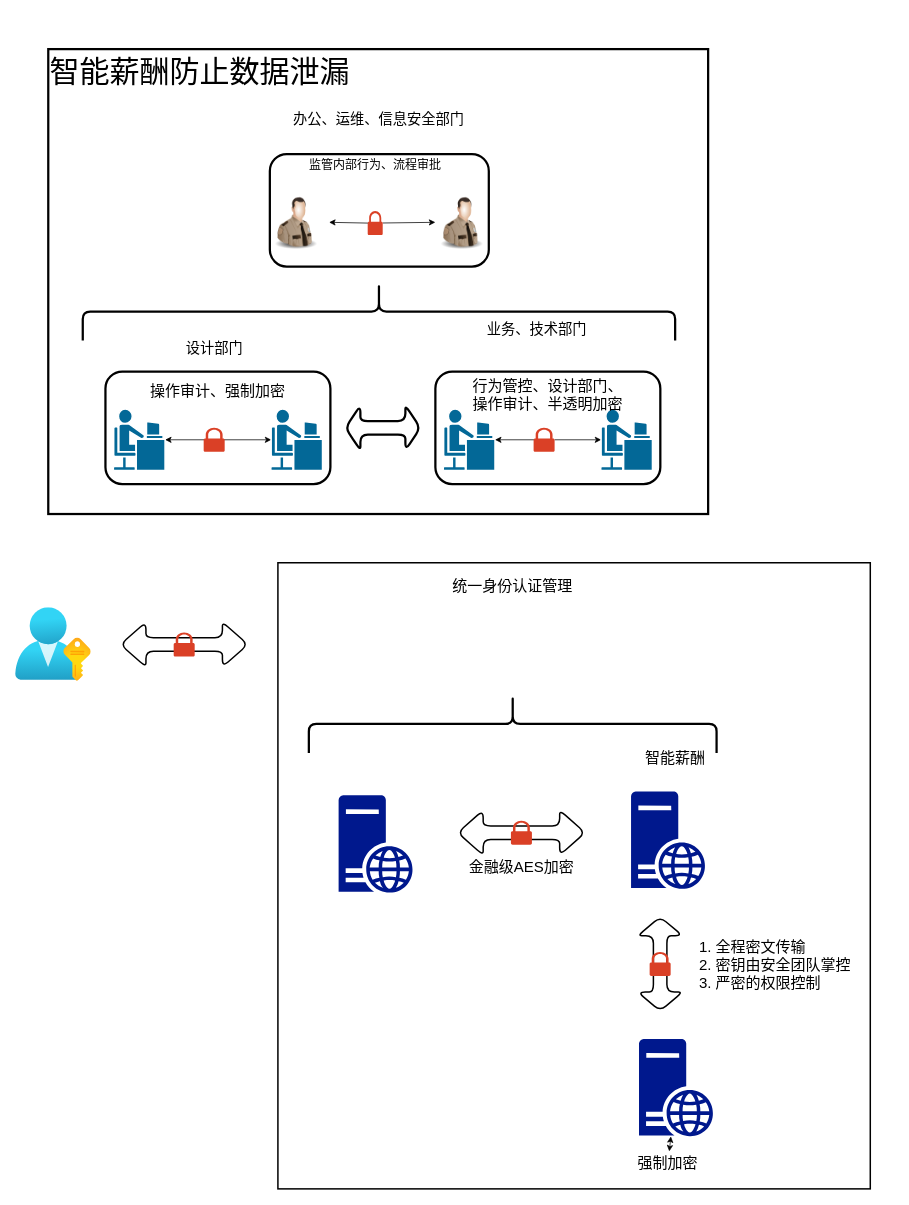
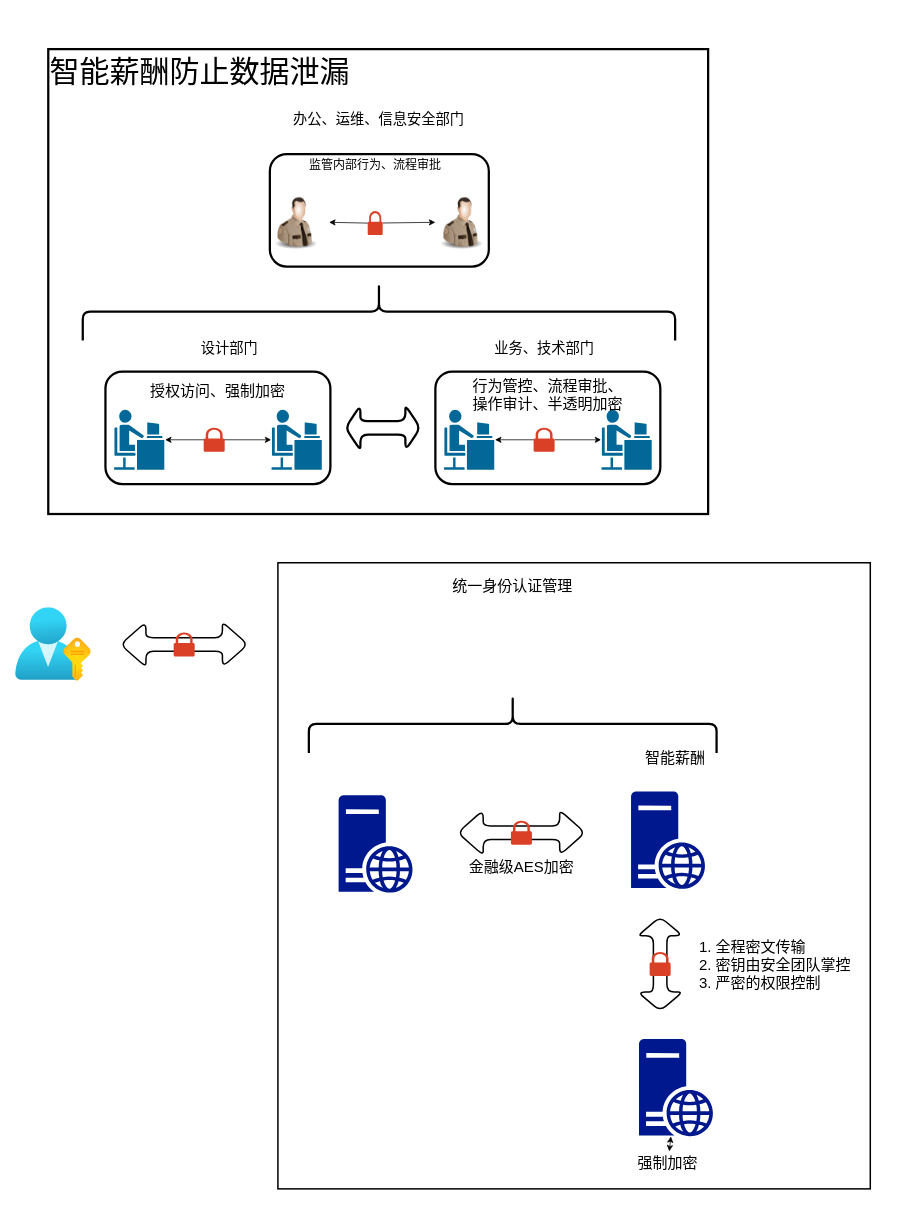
node "业务、技术部门": moved (537, 330) -> (544, 349)
node "设计部门": moved (214, 349) -> (229, 349)
node "操作审计、强制加密": label "操作审计、强制加密" -> "授权访问、强制加密"
node "行为管控、设计部门、 操作审计、半透明加密": label "行为管控、设计部门、 操作审计、半透明加密" -> "行为管控、流程审批、 操作审计、半透明加密"
